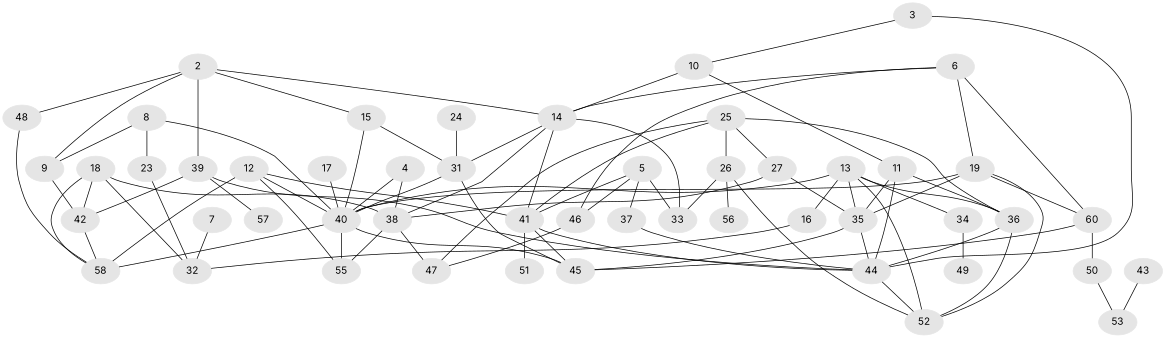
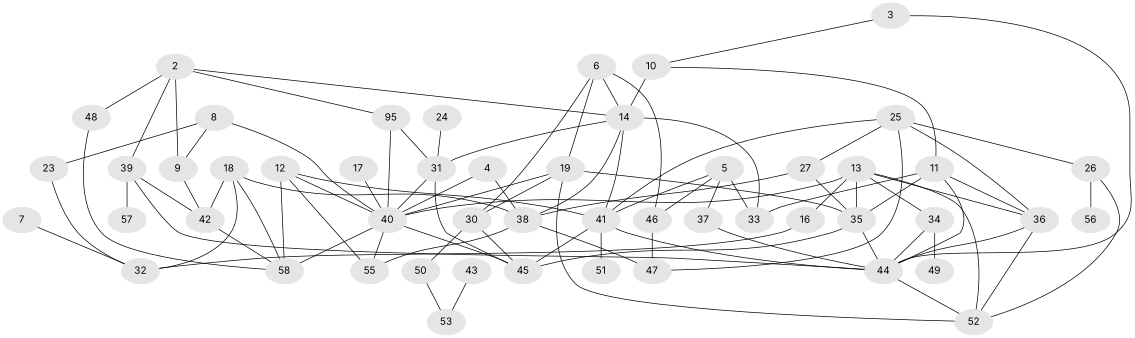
node "15": label "15" -> "95"
edge "26" -- "33": now "11" -- "33"
node "60": label "60" -> "30"
edge "34" -- "44": added
